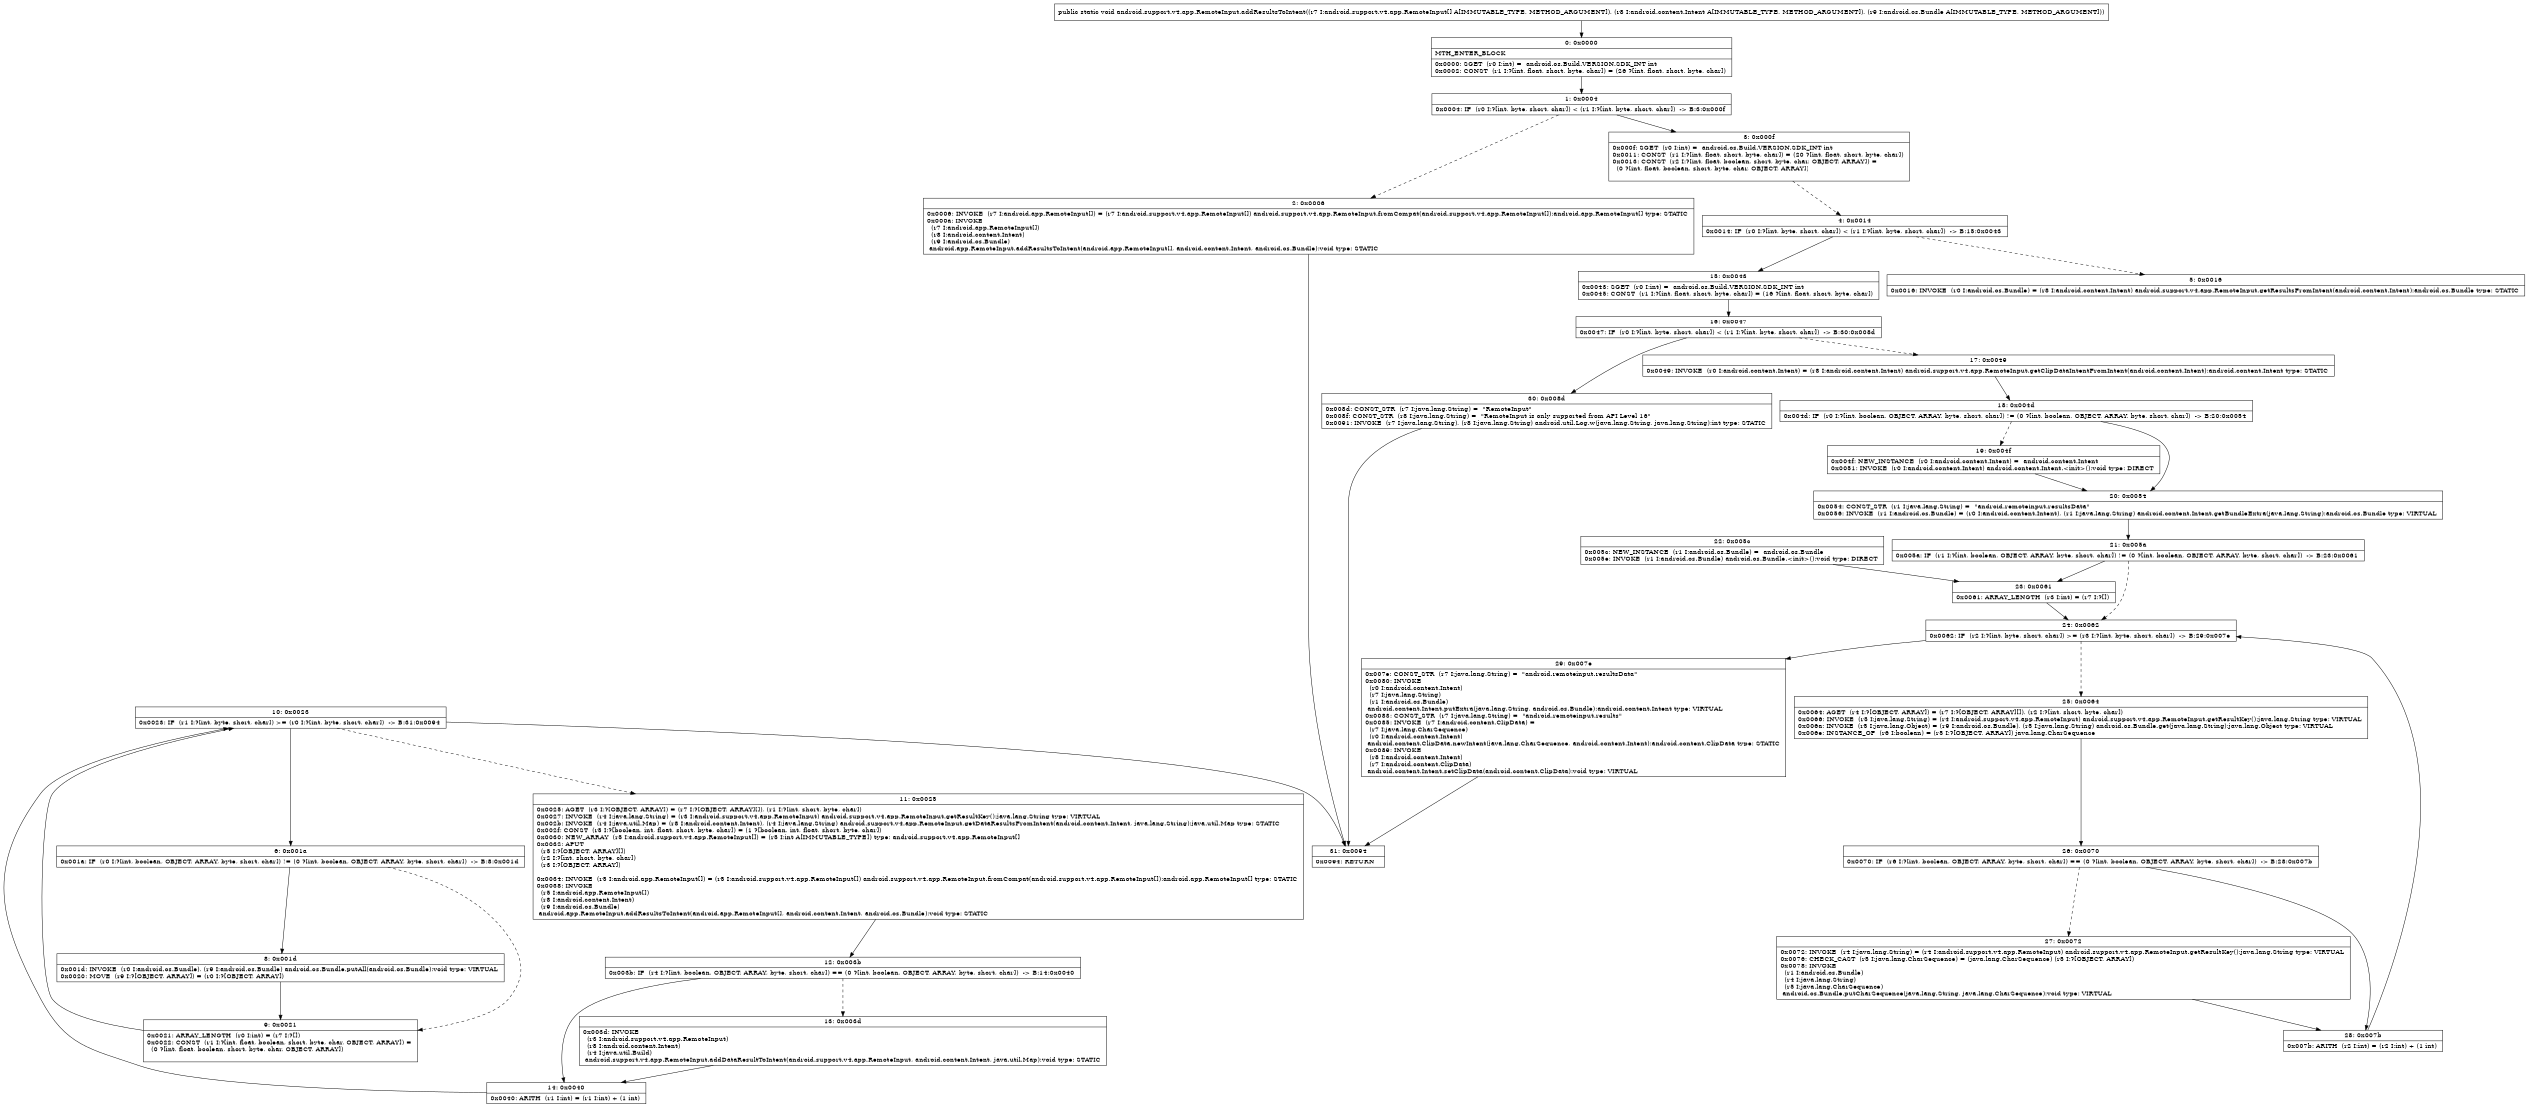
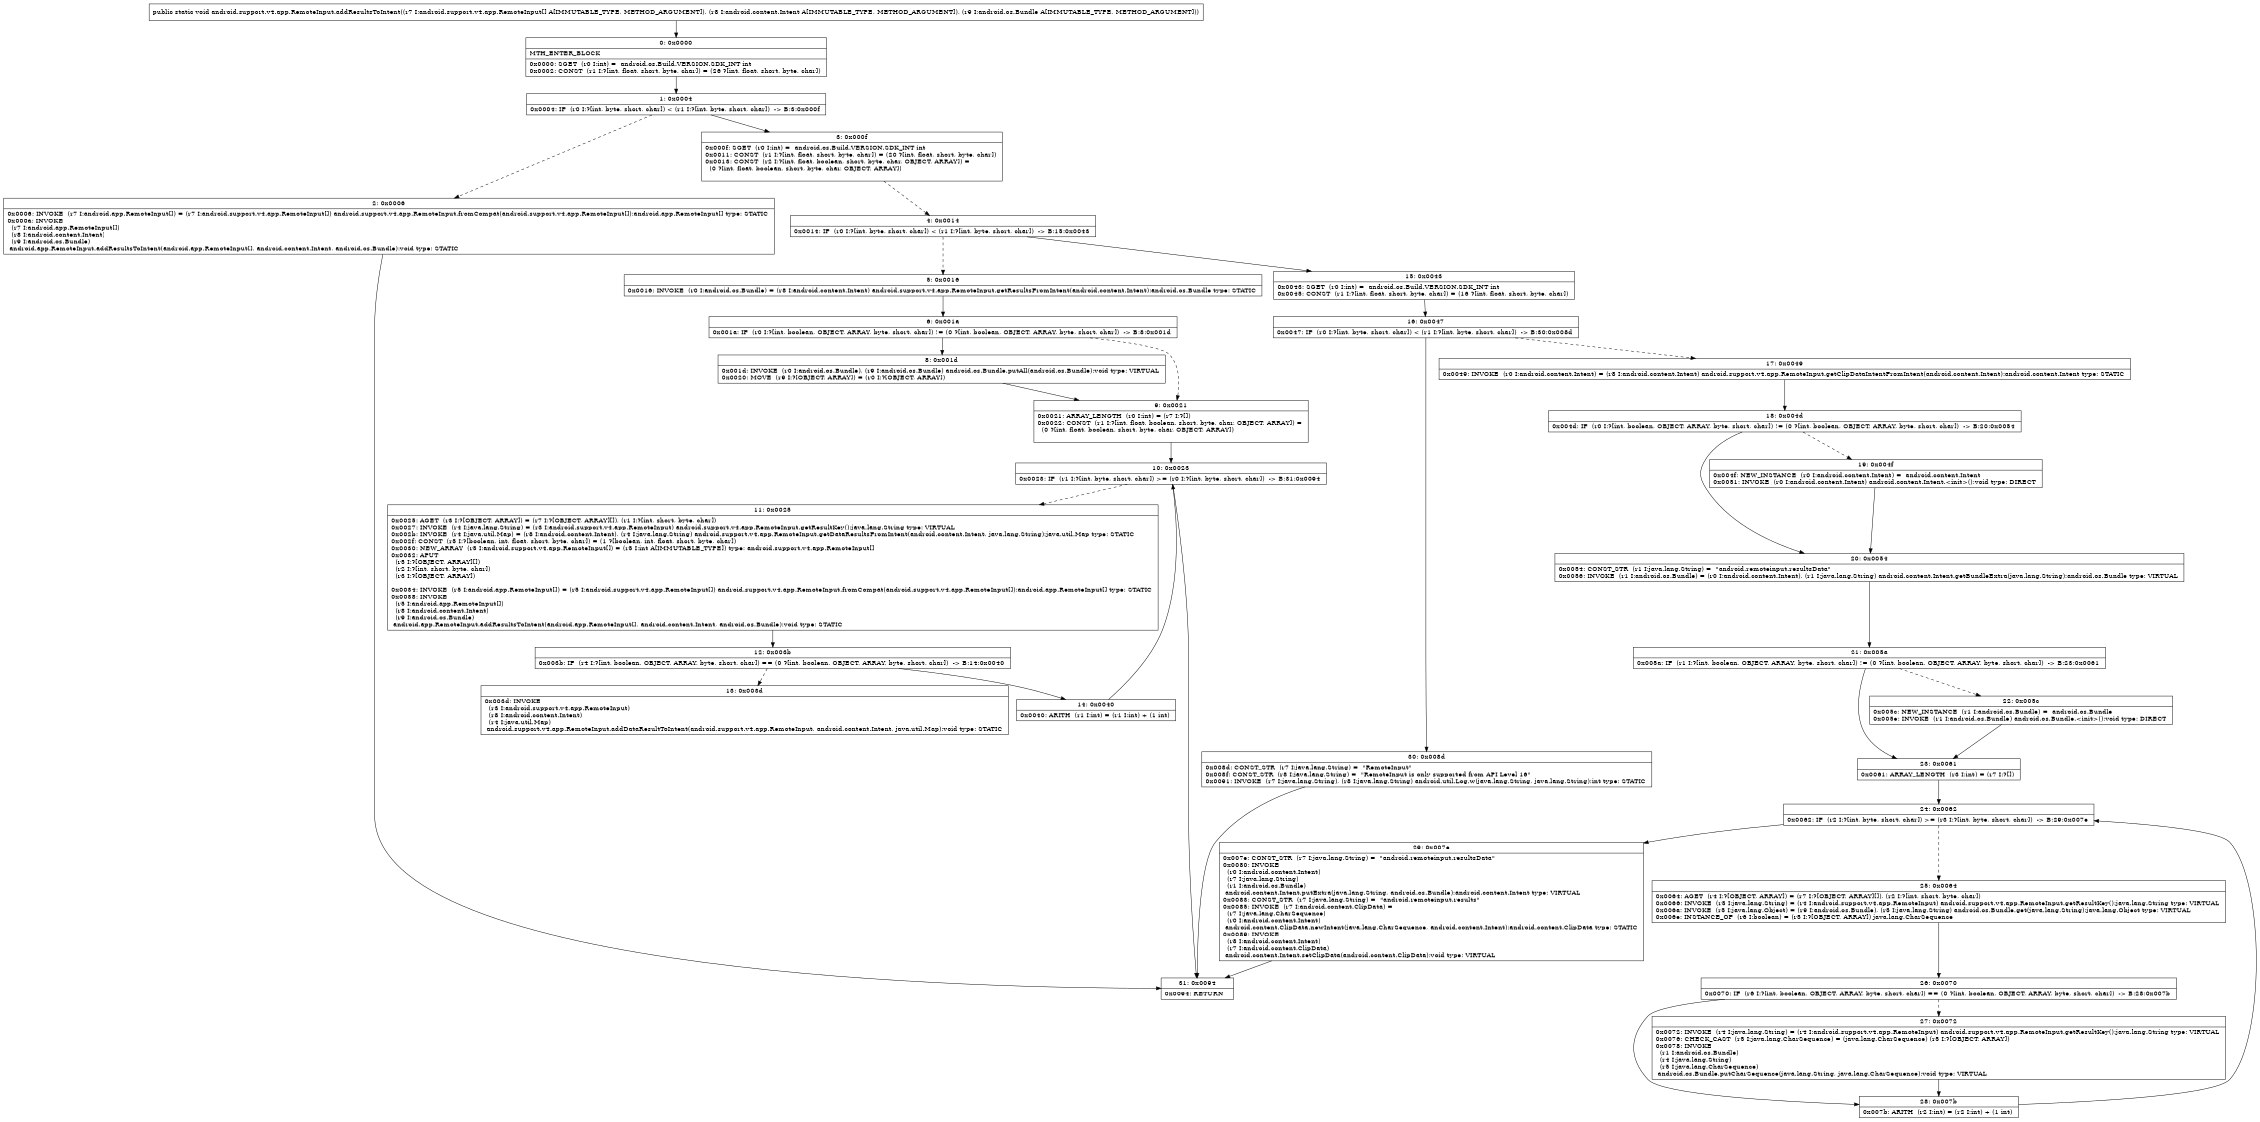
edge "21: 0x005a" -> "24: 0x0062": now "21: 0x005a" -> "22: 0x005c"
edge "10: 0x0023" -> "6: 0x001a": now "5: 0x0016" -> "6: 0x001a"
node "13: 0x003d": text "(r4 I:java.util.Build)" -> "(r4 I:java.util.Map)"
edge "13: 0x003d" -> "14: 0x0040": removed
